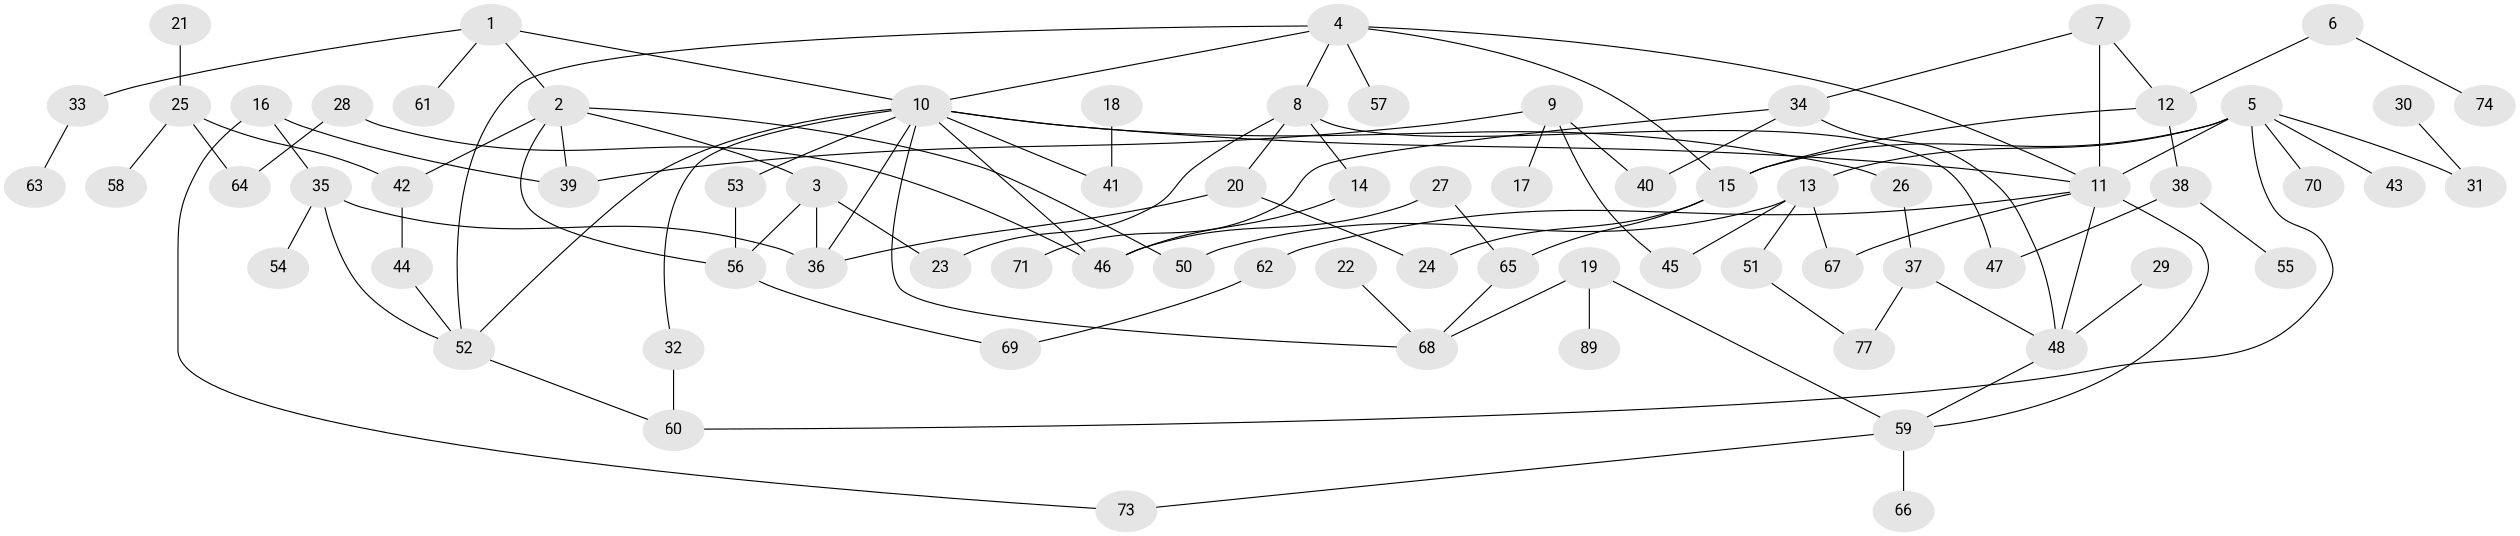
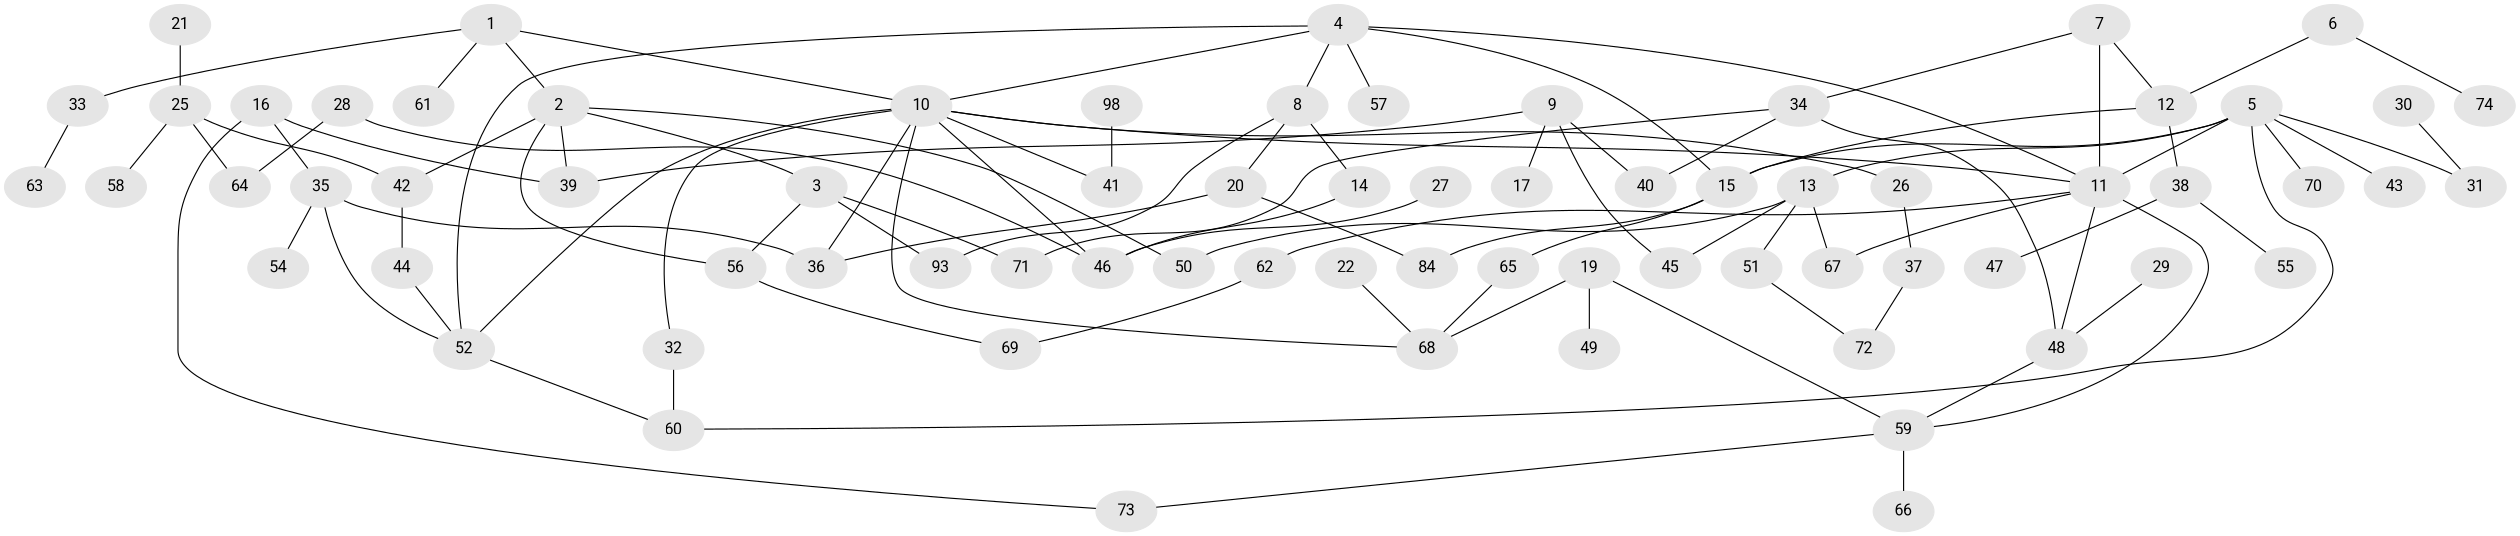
node "18": label "18" -> "98"
edge "8" -- "47": removed
node "53": removed
edge "3" -- "36": now "3" -- "71"
edge "27" -- "65": removed
node "23": label "23" -> "93"
node "24": label "24" -> "84"
edge "37" -- "48": removed
node "89": label "89" -> "49"
node "77": label "77" -> "72"
